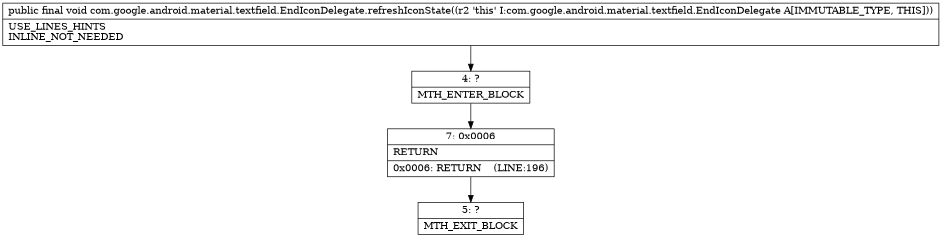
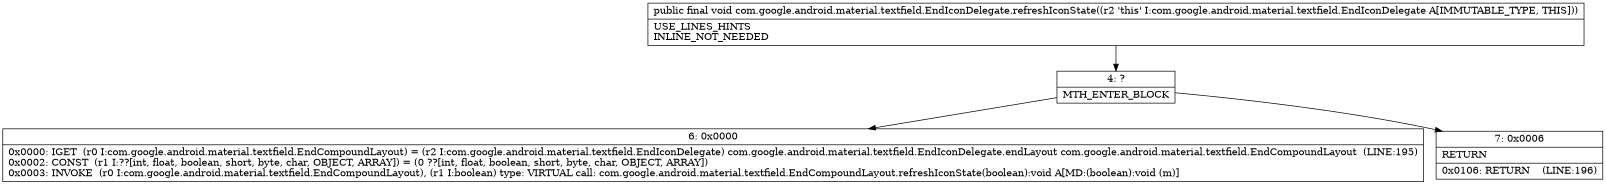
node "6: 0x0000": added
node "7: 0x0006": text "0x0006: RETURN    (LINE:196)" -> "0x0106: RETURN    (LINE:196)"
node "5: ?": removed
